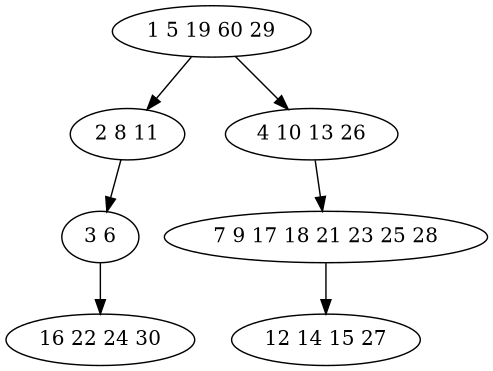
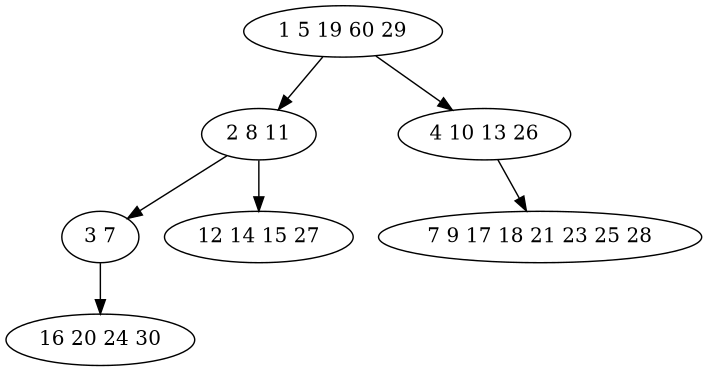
node "3 6": label "3 6" -> "3 7"
edge "7 9 17 18 21 23 25 28" -> "12 14 15 27": now "2 8 11" -> "12 14 15 27"
node "16 22 24 30": label "16 22 24 30" -> "16 20 24 30"
